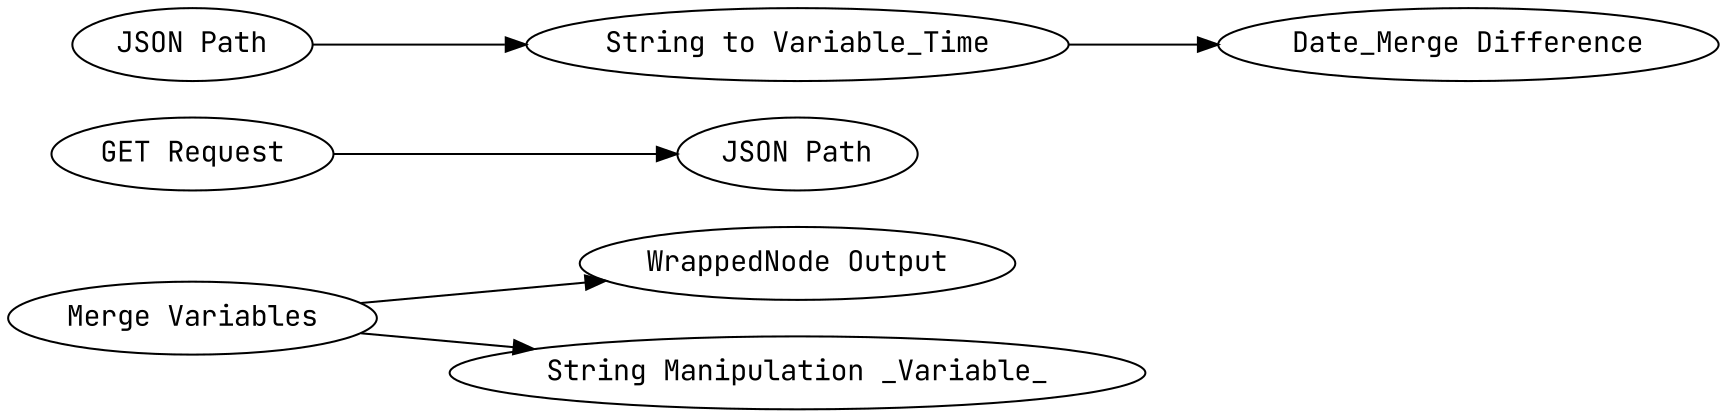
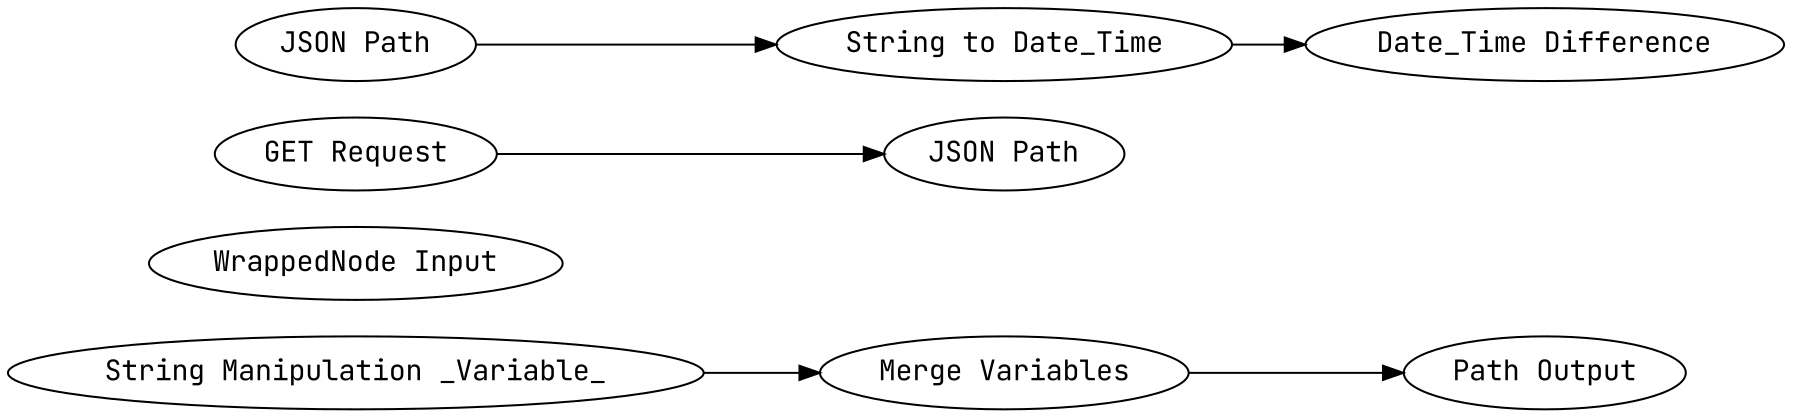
node "String to Variable_Time": label "String to Variable_Time" -> "String to Date_Time"
node "Date_Merge Difference": label "Date_Merge Difference" -> "Date_Time Difference"
node "WrappedNode Input": added
node "WrappedNode Output": label "WrappedNode Output" -> "Path Output"
edge "Merge Variables" -> "String Manipulation _Variable_": reversed
